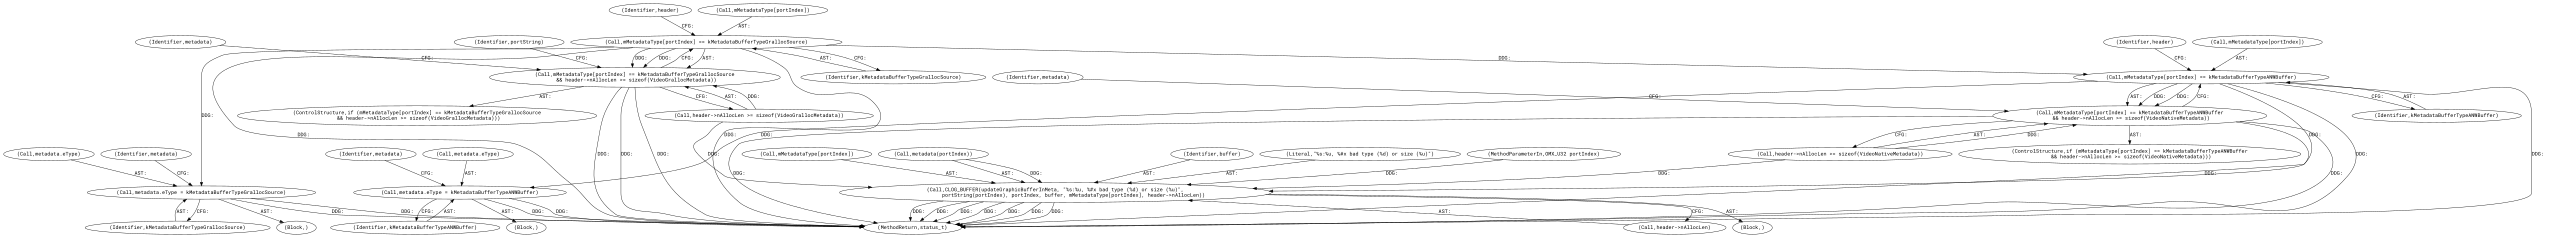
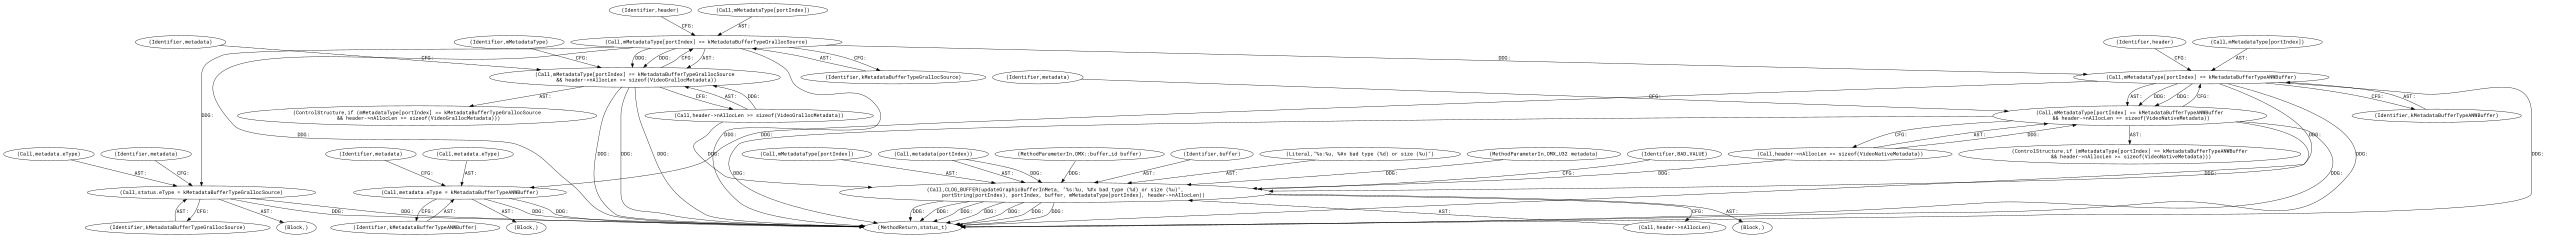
node "(Identifier,portString)": label "(Identifier,portString)" -> "(Identifier,mMetadataType)"
node "(MethodParameterIn,OMX::buffer_id buffer)": added
node "(MethodParameterIn,OMX_U32 portIndex)": label "(MethodParameterIn,OMX_U32 portIndex)" -> "(MethodParameterIn,OMX_U32 metadata)"
node "(Identifier,BAD_VALUE)": added
node "(Call,metadata.eType = kMetadataBufferTypeGrallocSource)": label "(Call,metadata.eType = kMetadataBufferTypeGrallocSource)" -> "(Call,status.eType = kMetadataBufferTypeGrallocSource)"
